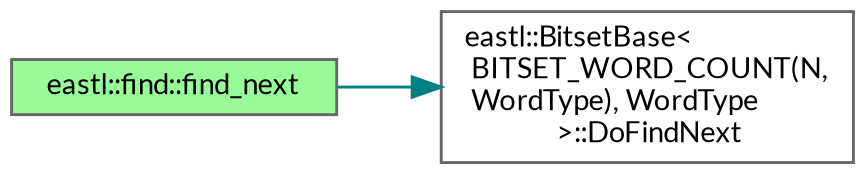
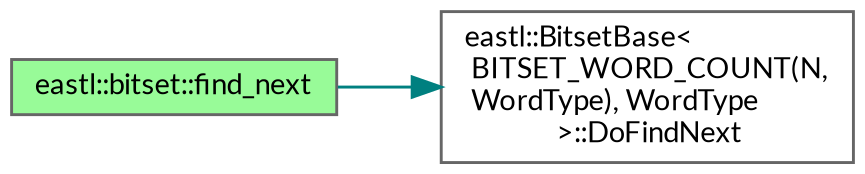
node "eastl::find::find_next": label "eastl::find::find_next" -> "eastl::bitset::find_next"
